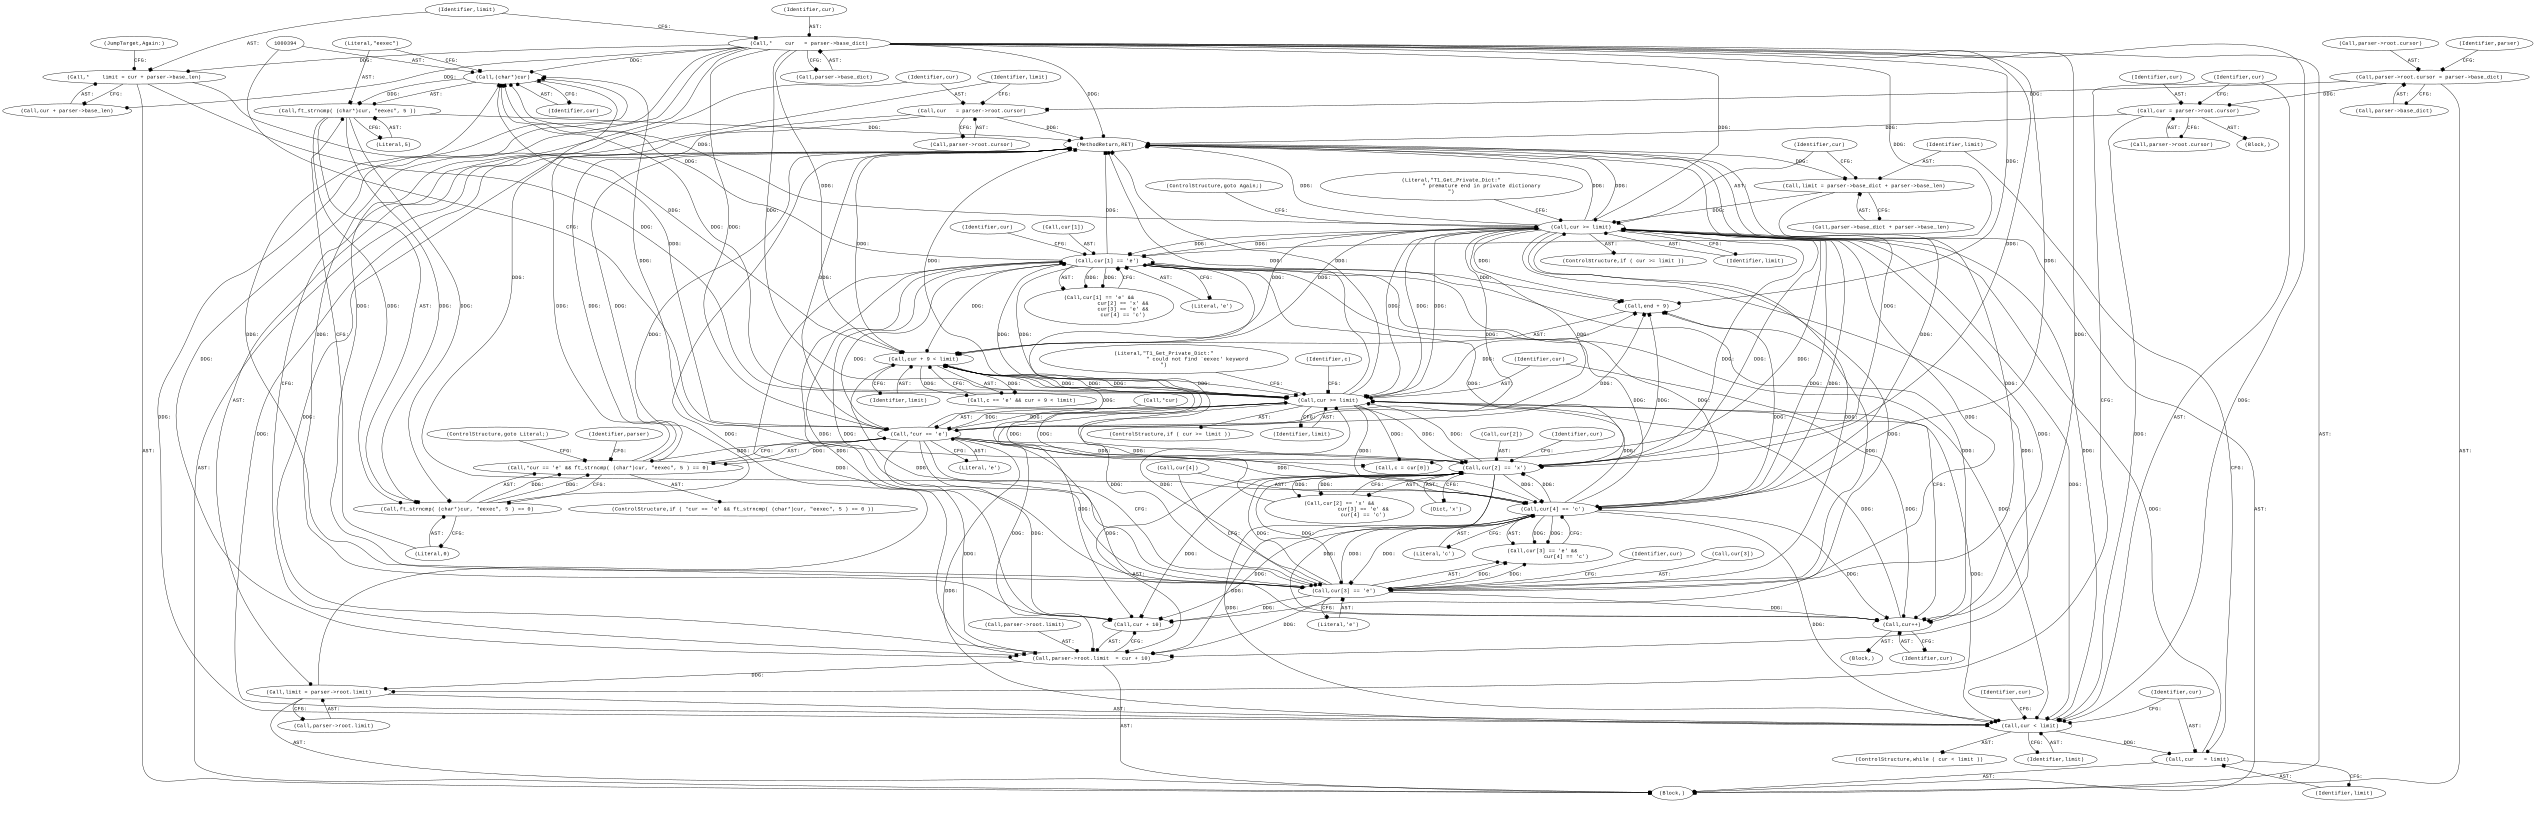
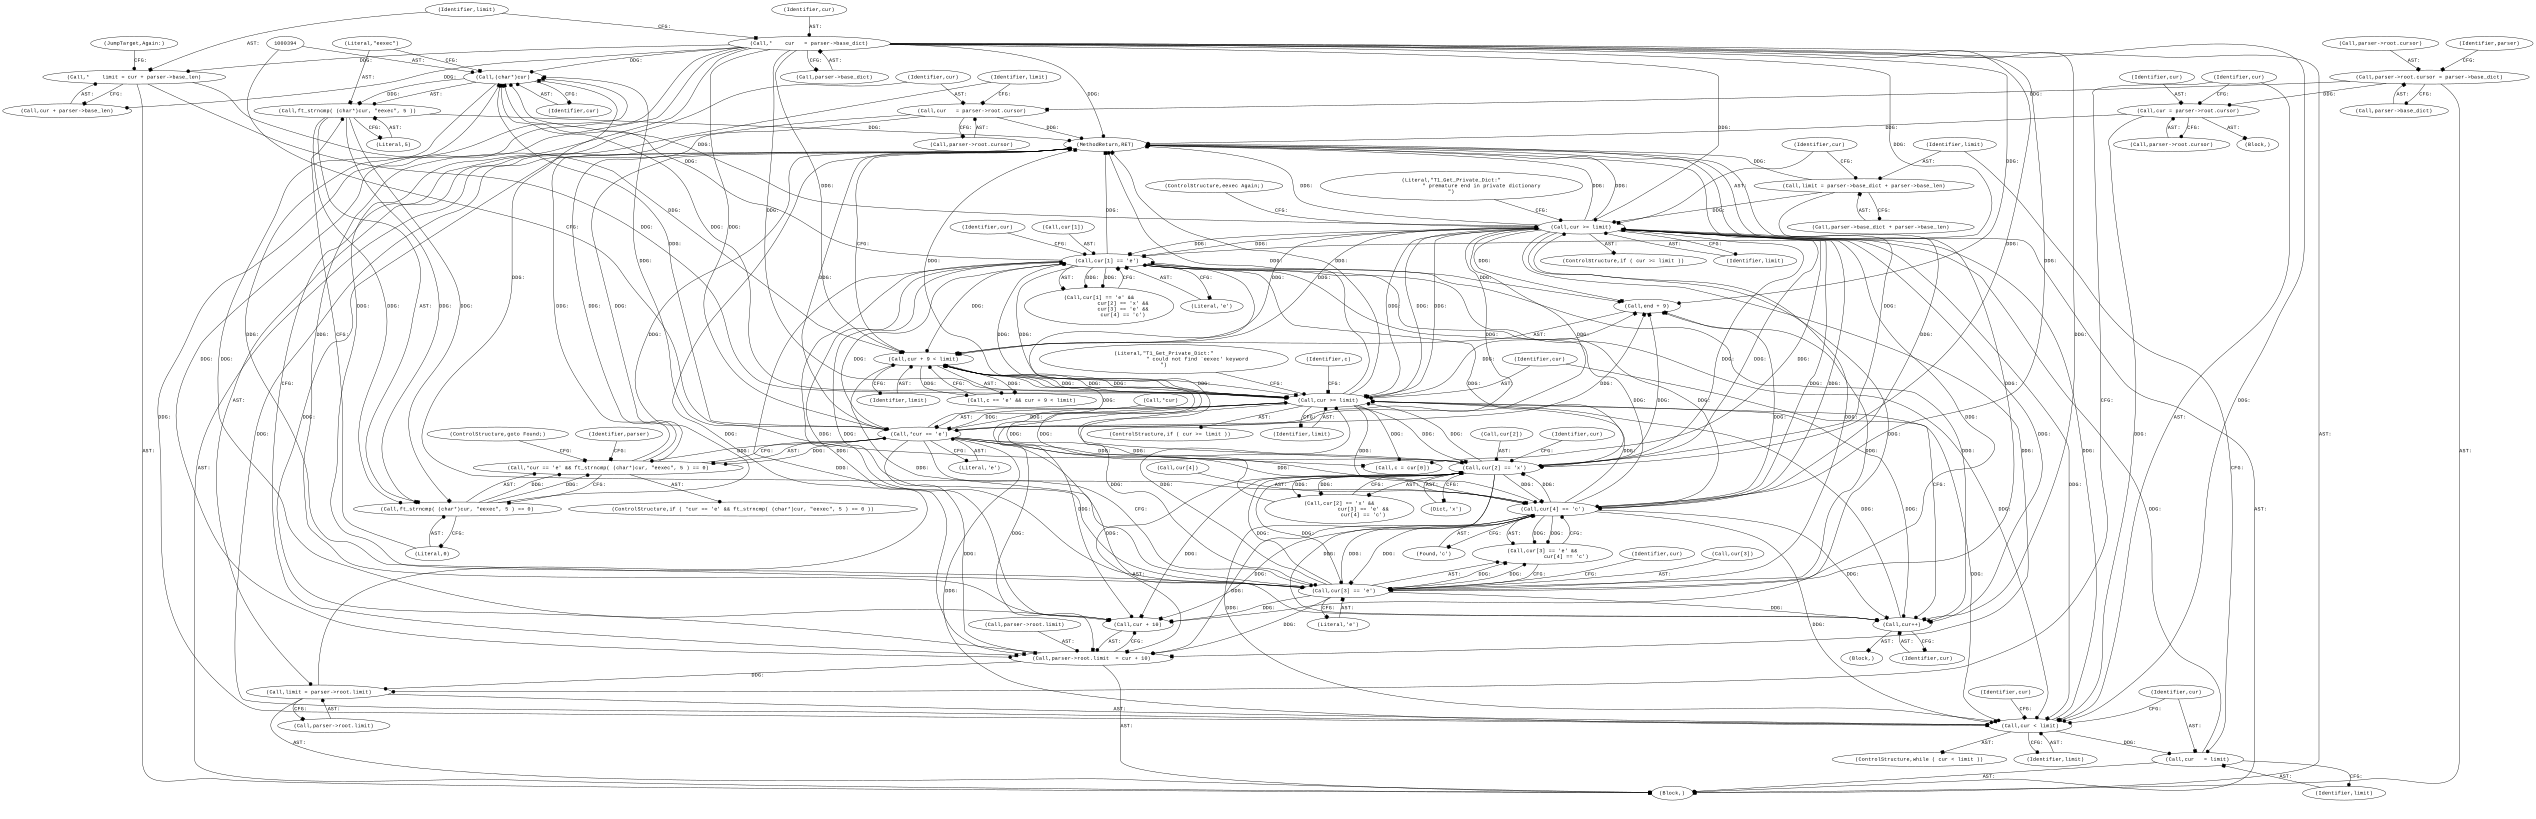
edge "(MethodReturn,RET)" -> "(Call,limit = parser->base_dict + parser->base_len)": reversed
node "(ControlStructure,goto Again;)": label "(ControlStructure,goto Again;)" -> "(ControlStructure,eexec Again;)"
edge "(Call,cur + 9 < limit)" -> "(MethodReturn,RET)": label "DDG: " -> "CFG: "
node "(ControlStructure,goto Literal;)": label "(ControlStructure,goto Literal;)" -> "(ControlStructure,goto Found;)"
edge "(Call,*cur == 'e')" -> "(Call,cur + 10)": now "(Call,(char*)cur)" -> "(Call,cur + 10)"
edge "(Call,cur[4])" -> "(Call,cur[3] == 'e')": now "(Call,cur[3] == 'e' && cur[4] == 'c')" -> "(Call,cur[3] == 'e')"
node "(Literal,'c')": label "(Literal,'c')" -> "(Found,'c')"
